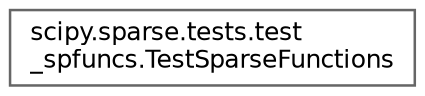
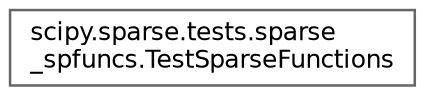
node "scipy.sparse.tests.test _spfuncs.TestSparseFunctions": label "scipy.sparse.tests.test _spfuncs.TestSparseFunctions" -> "scipy.sparse.tests.sparse _spfuncs.TestSparseFunctions"
